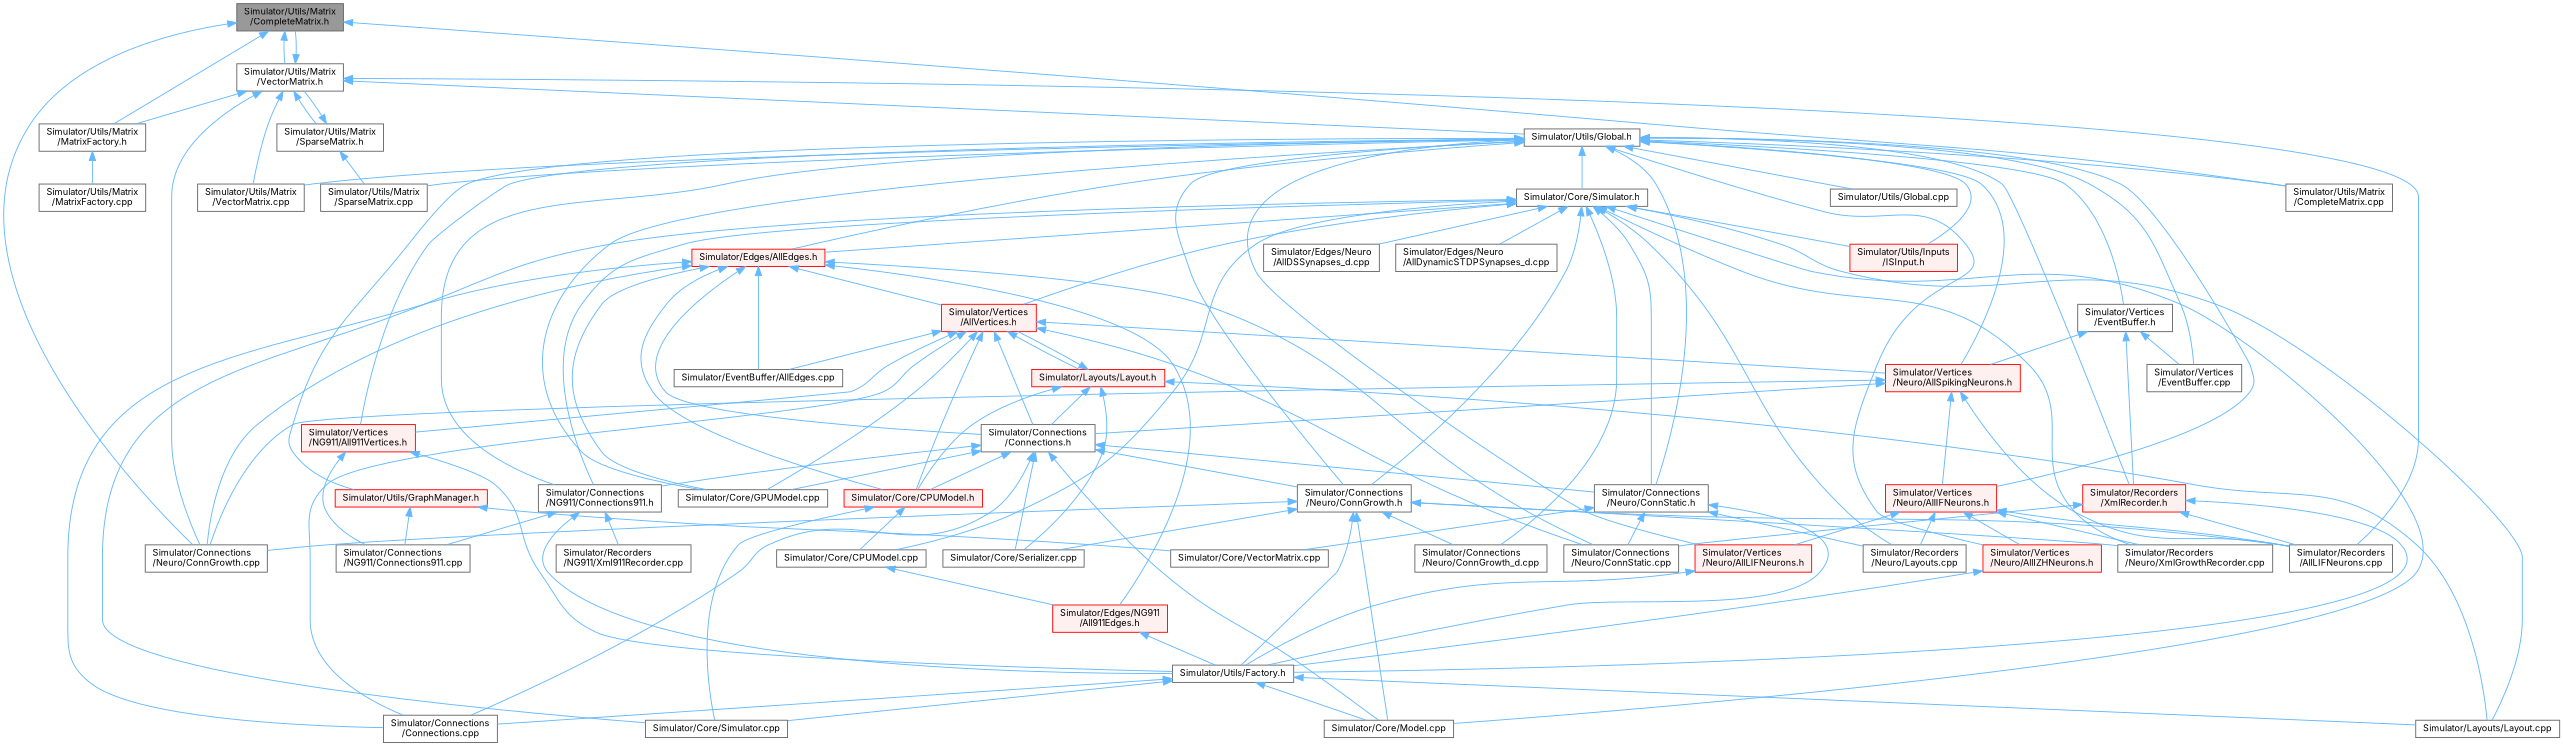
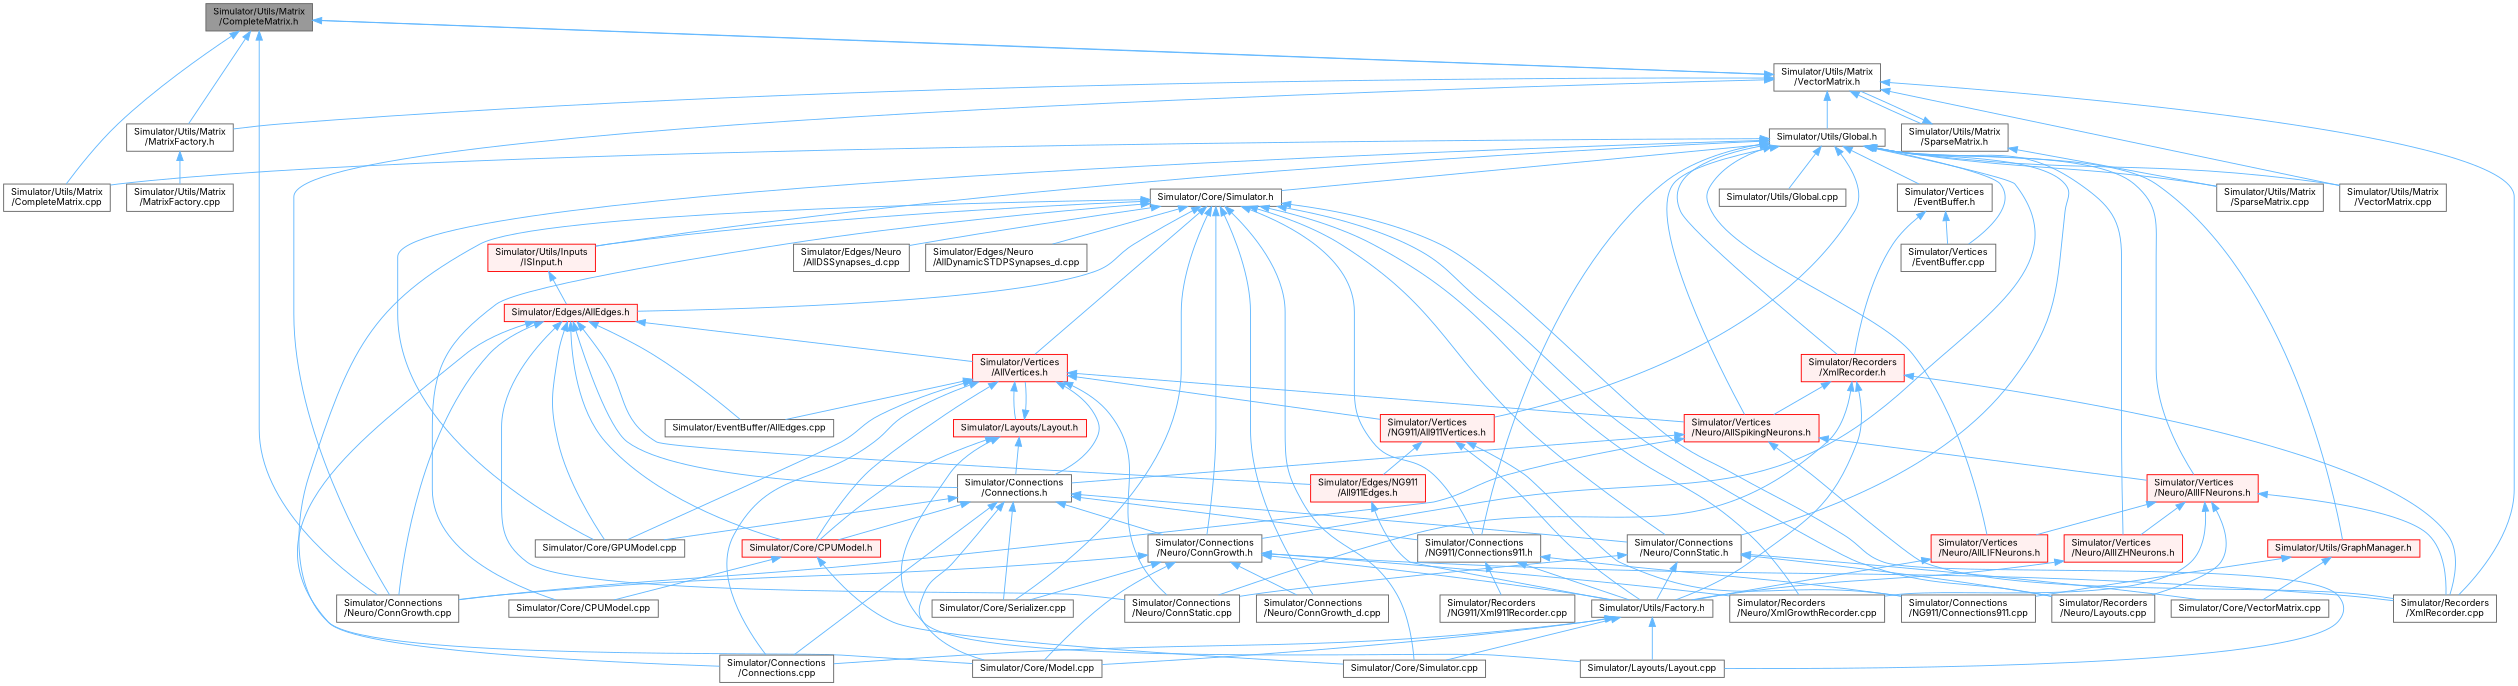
edge "Simulator/Edges/AllEdges.h" -> "Simulator/Utils/Global.h": now "Simulator/Edges/AllEdges.h" -> "Simulator/Utils/Inputs /ISInput.h"
edge "Simulator/Vertices /Neuro/AllSpikingNeurons.h" -> "Simulator/Vertices /EventBuffer.h": now "Simulator/Vertices /Neuro/AllSpikingNeurons.h" -> "Simulator/Recorders /XmlRecorder.h"
edge "Simulator/Core/Serializer.cpp" -> "Simulator/Layouts/Layout.h": now "Simulator/Core/Serializer.cpp" -> "Simulator/Core/Simulator.h"
node "Simulator/Recorders /AllLIFNeurons.cpp": label "Simulator/Recorders /AllLIFNeurons.cpp" -> "Simulator/Recorders /XmlRecorder.cpp"
edge "Simulator/Edges/NG911 /All911Edges.h" -> "Simulator/Core/CPUModel.cpp": now "Simulator/Edges/NG911 /All911Edges.h" -> "Simulator/Vertices /NG911/All911Vertices.h"
